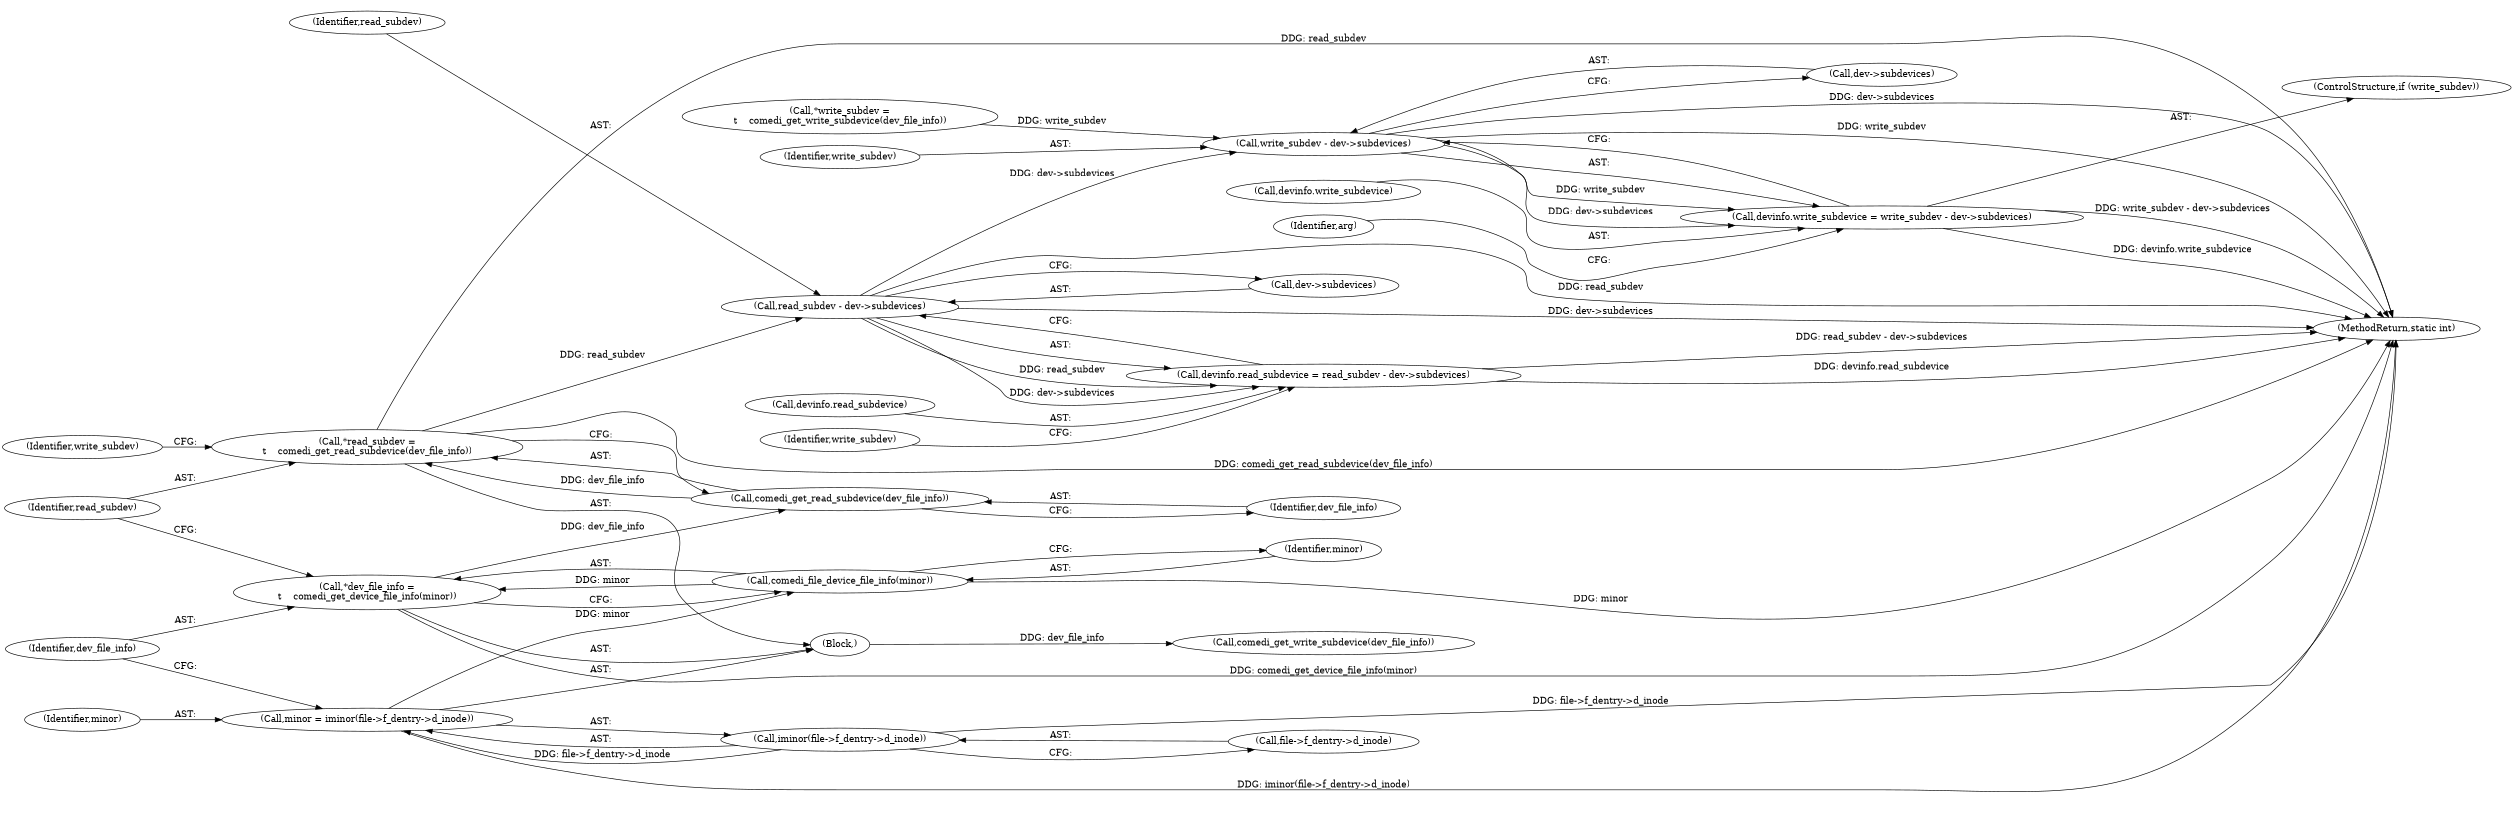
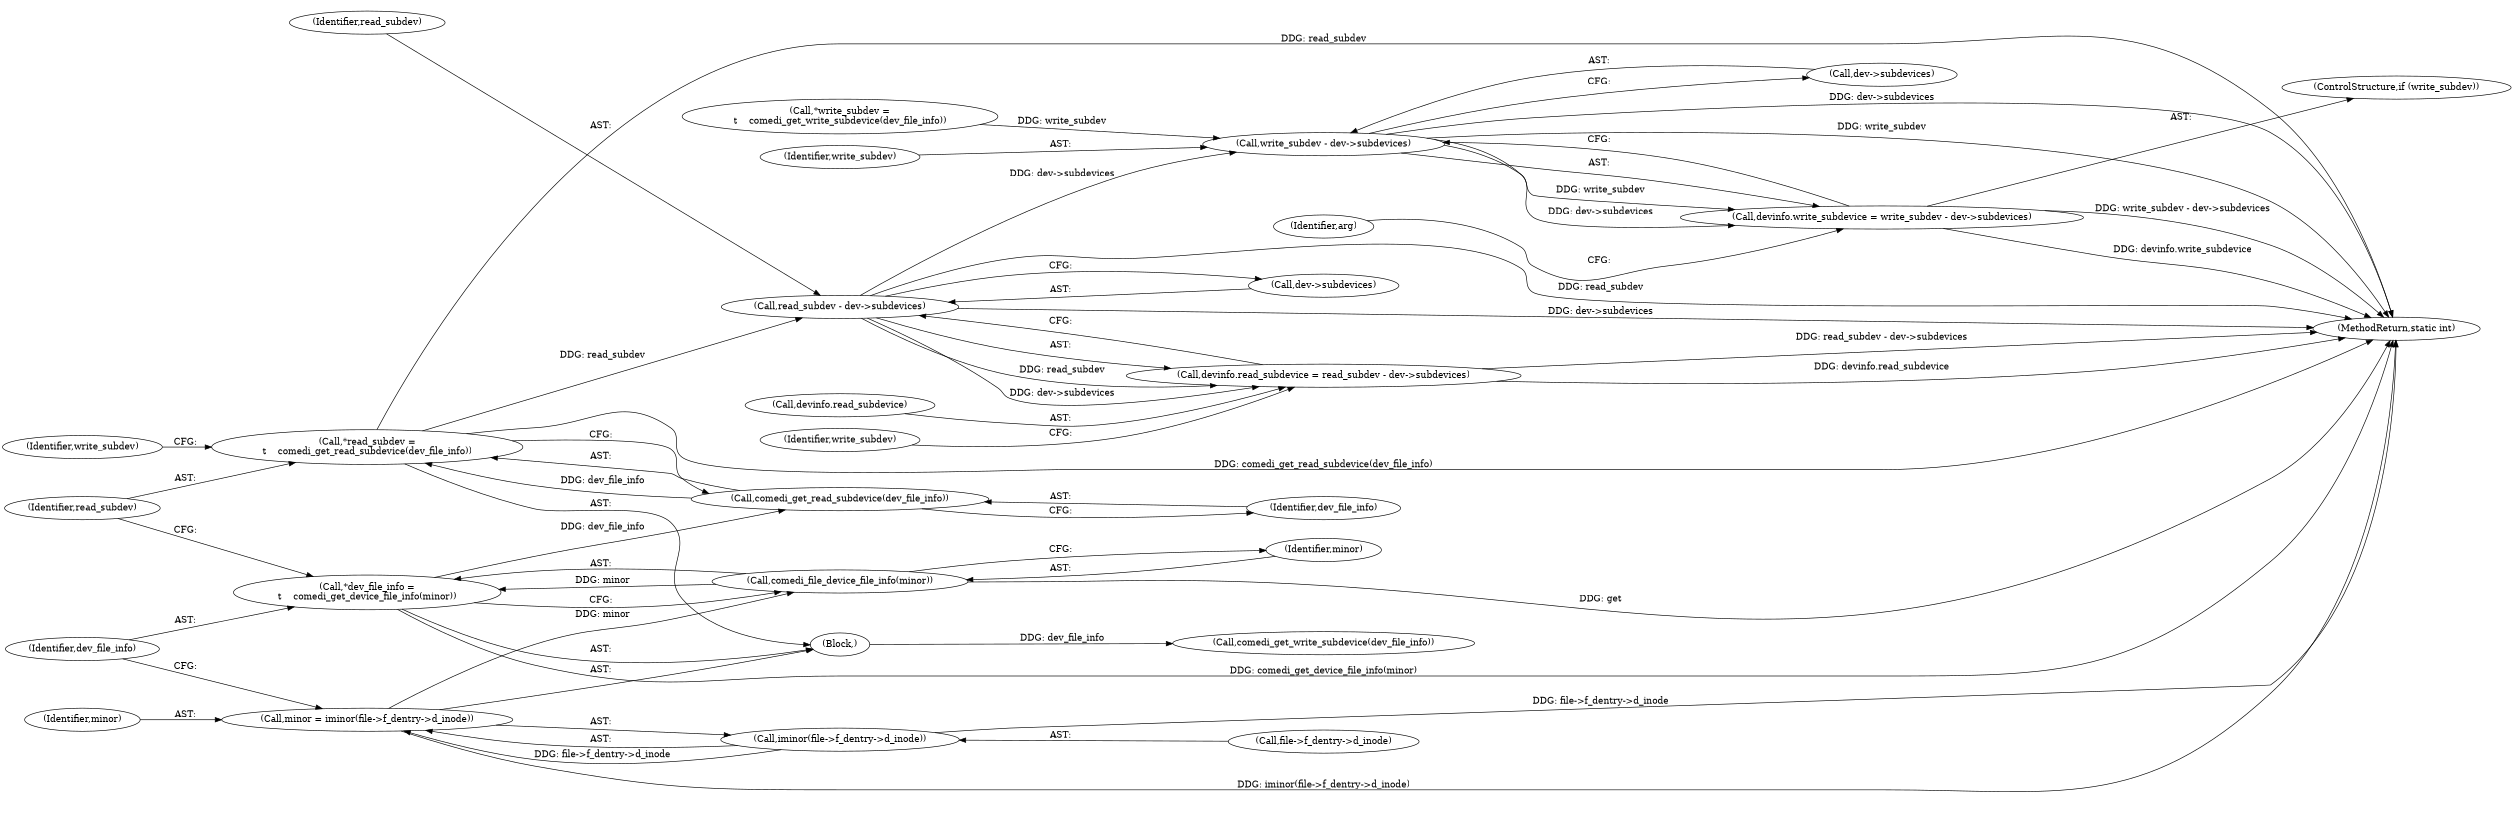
node "(Call,devinfo.write_subdevice)": removed
edge "(Call,comedi_file_device_file_info(minor))" -> "(MethodReturn,static int)": label "DDG: minor" -> "DDG: get"
edge "(Call,iminor(file->f_dentry->d_inode))" -> "(Call,file->f_dentry->d_inode)": removed, label "CFG:"
